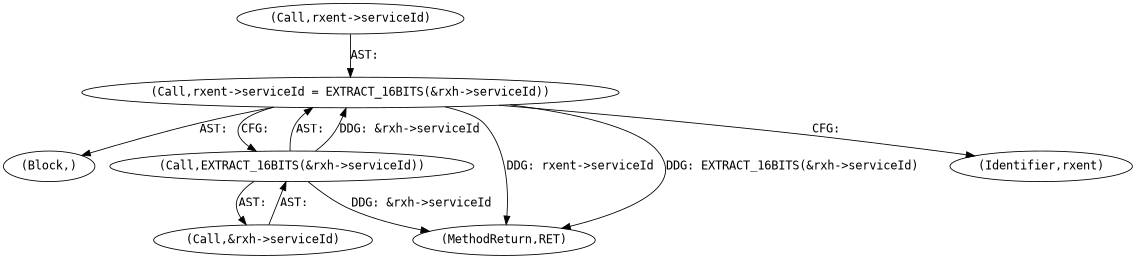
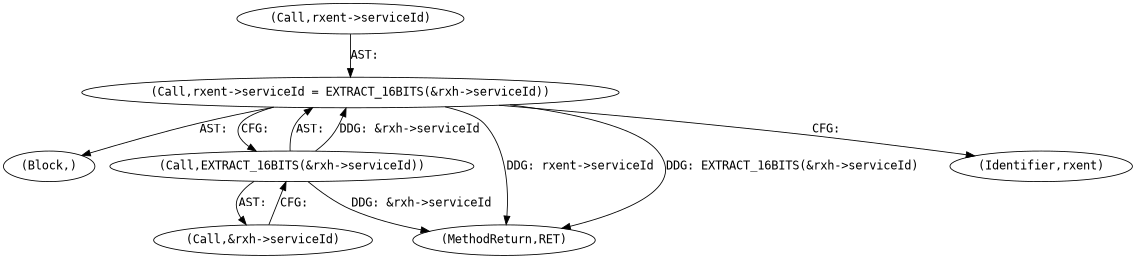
edge "(Call,&rxh->serviceId)" -> "(Call,EXTRACT_16BITS(&rxh->serviceId))": label "AST: " -> "CFG: "
